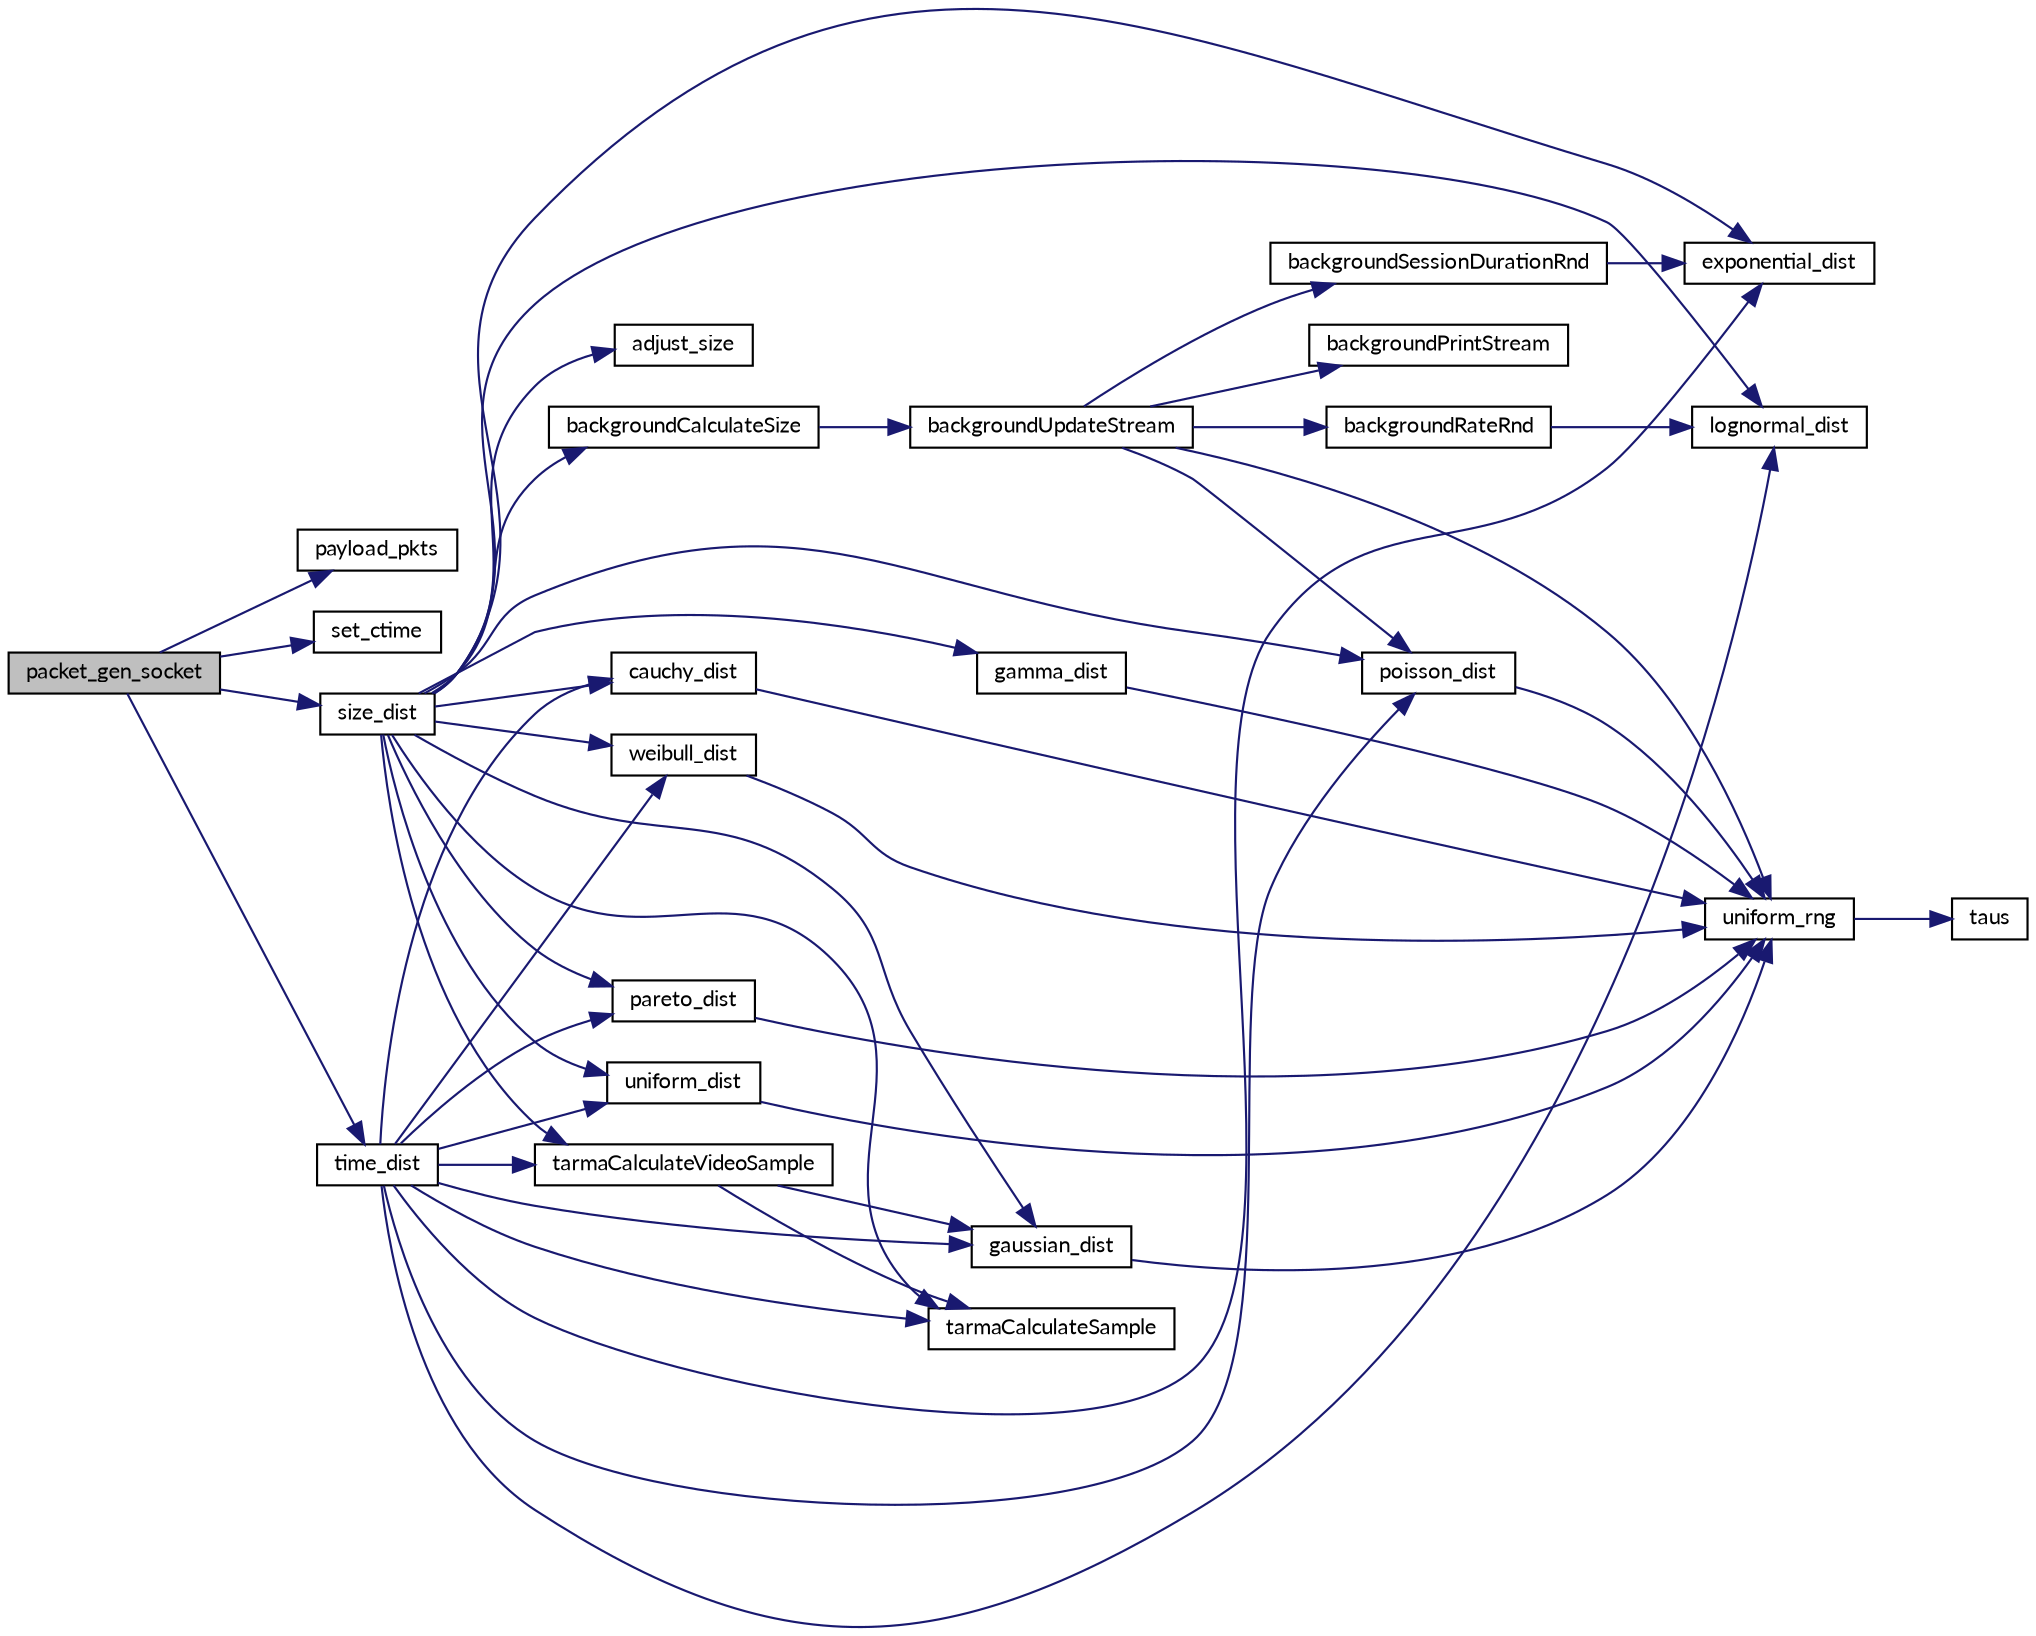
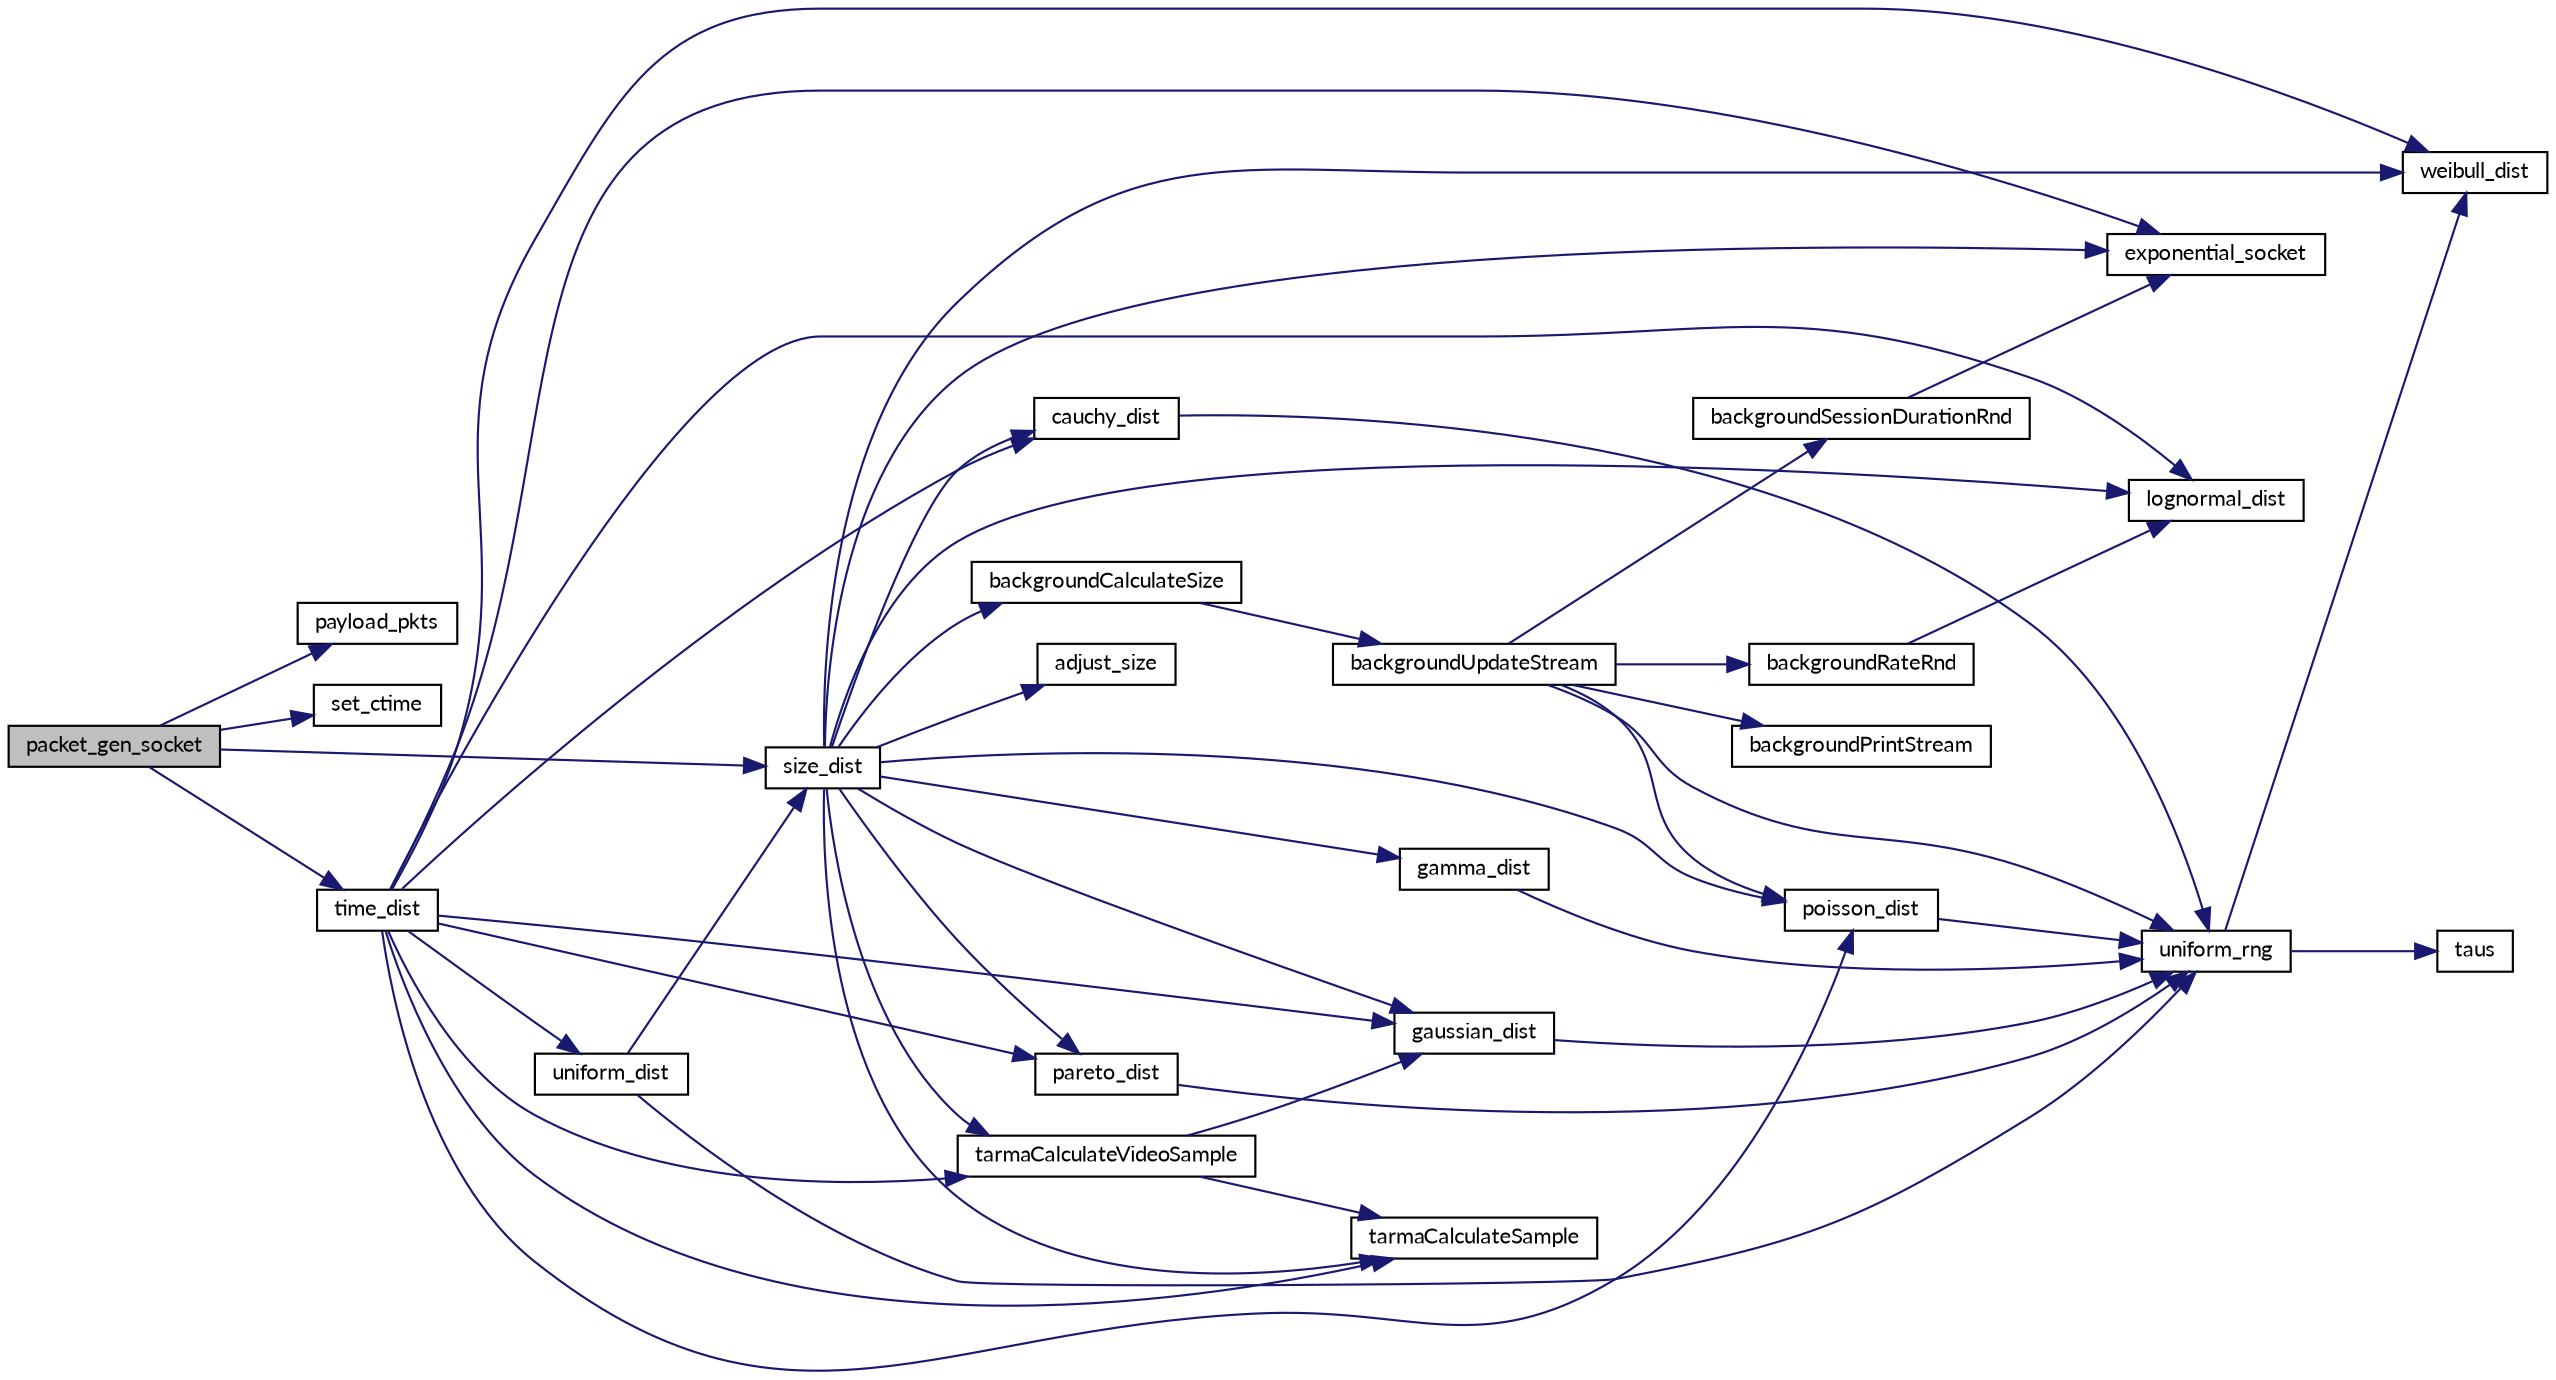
node "exponential_dist": label "exponential_dist" -> "exponential_socket"
edge "size_dist" -> "uniform_dist": reversed
edge "weibull_dist" -> "uniform_rng": reversed
